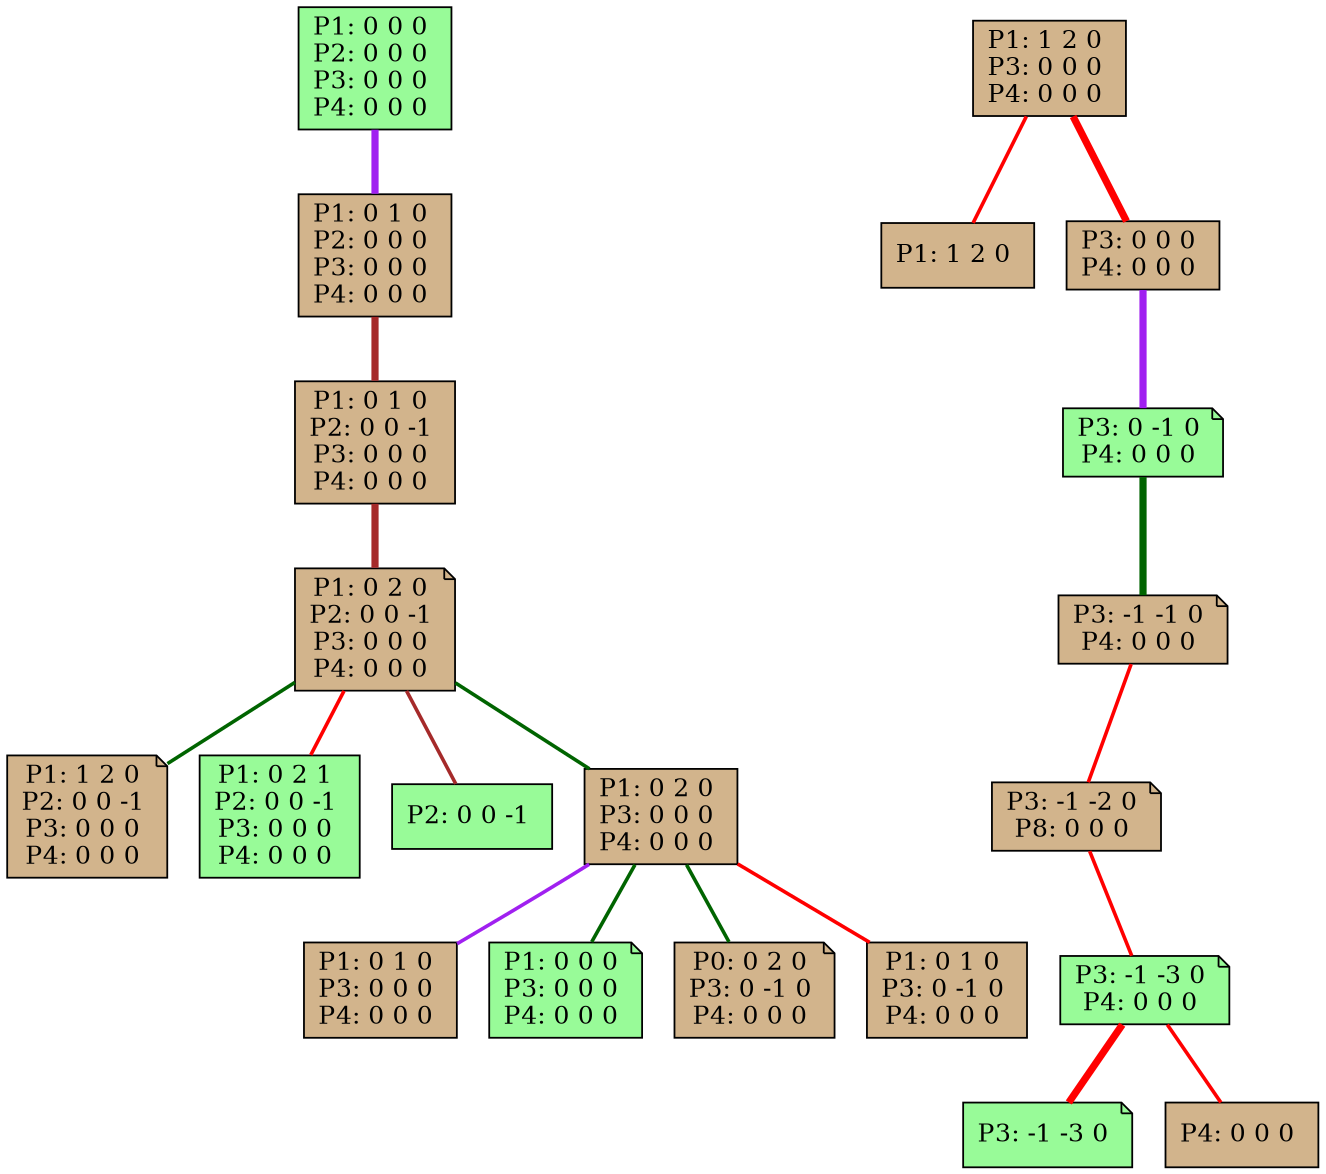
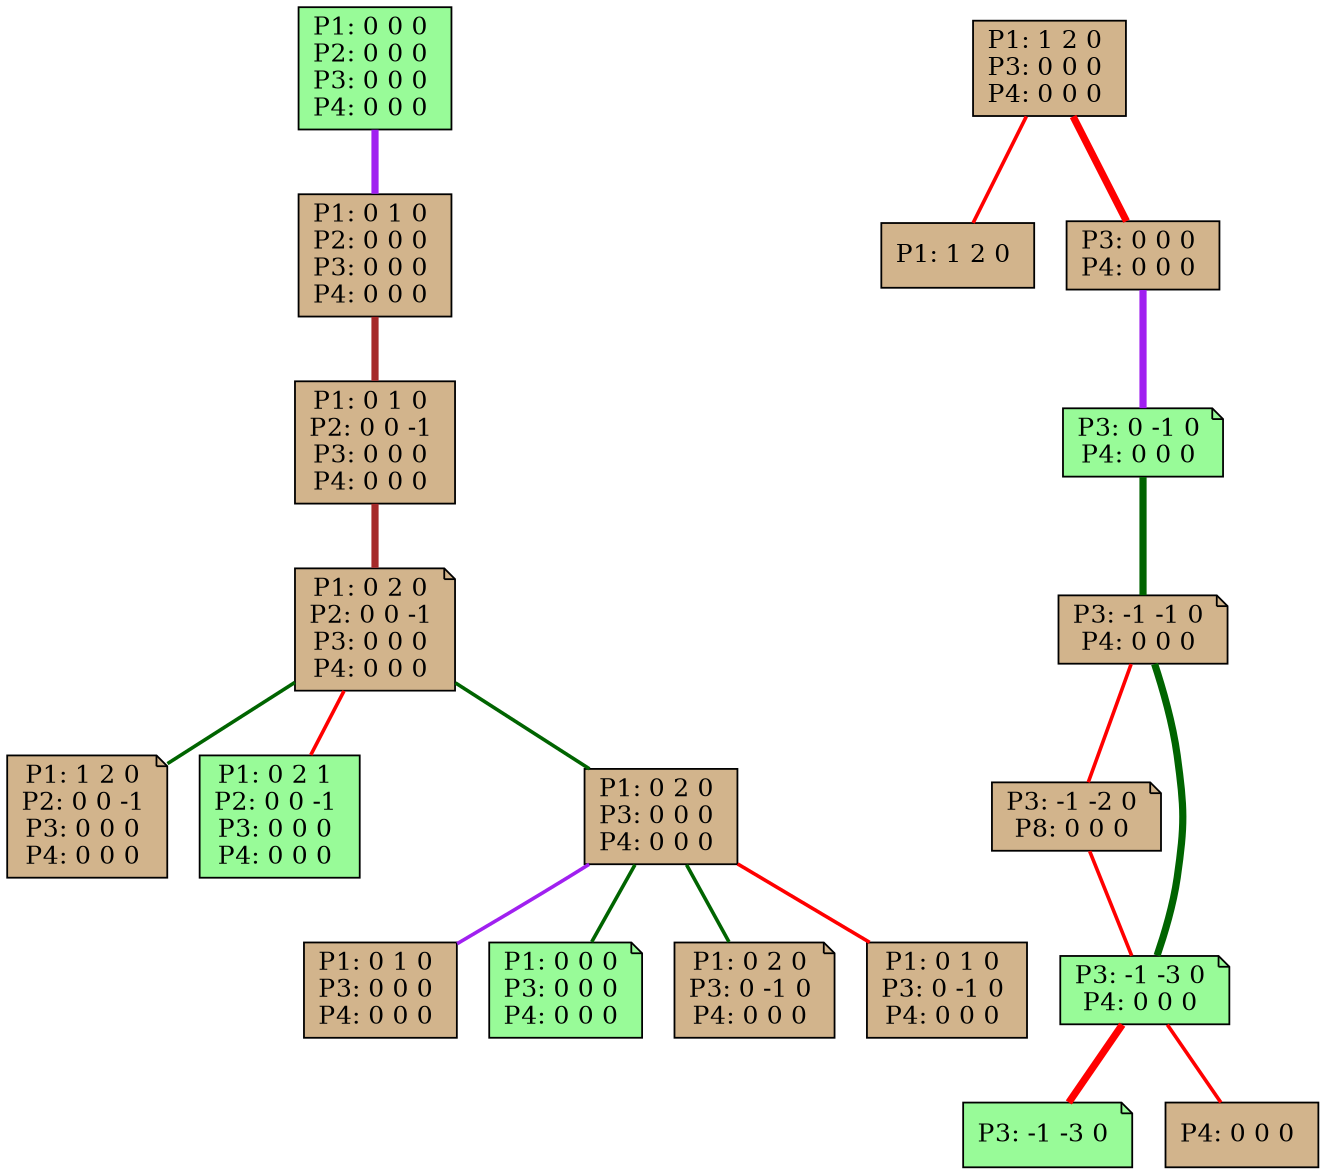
edge "P3: -1 -1 0 P4: 0 0 0" -- "P3: -1 -3 0 P4: 0 0 0": added
node "P2: 0 0 -1": removed
node "P0: 0 2 0 P3: 0 -1 0 P4: 0 0 0": label "P0: 0 2 0 P3: 0 -1 0 P4: 0 0 0" -> "P1: 0 2 0 P3: 0 -1 0 P4: 0 0 0"
